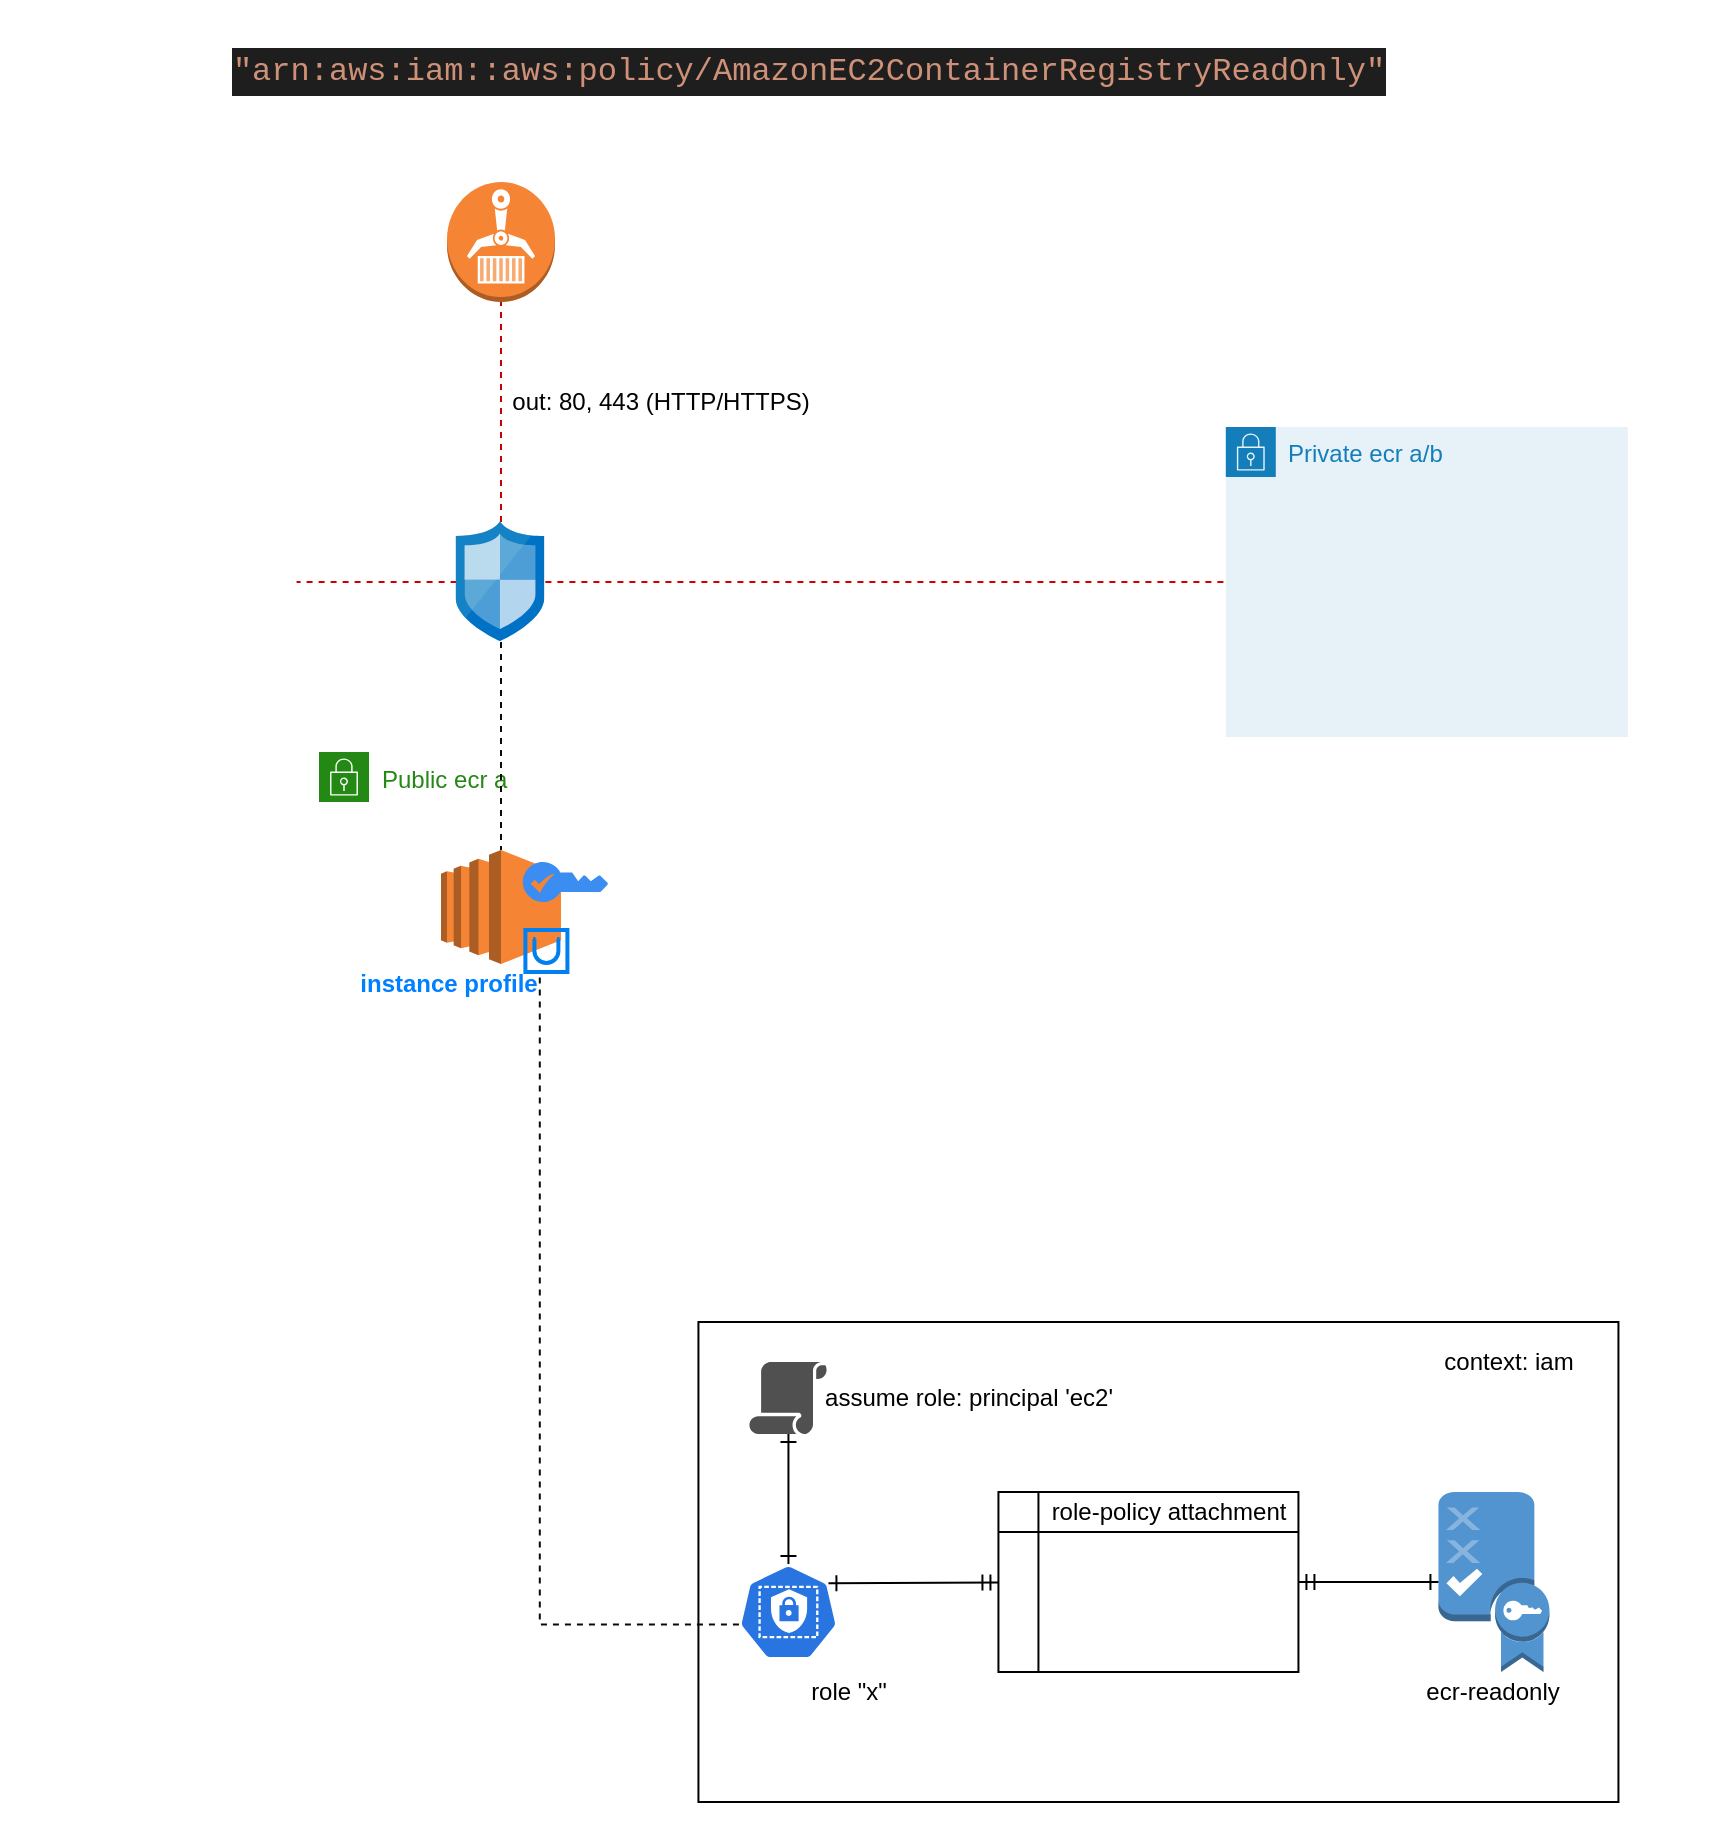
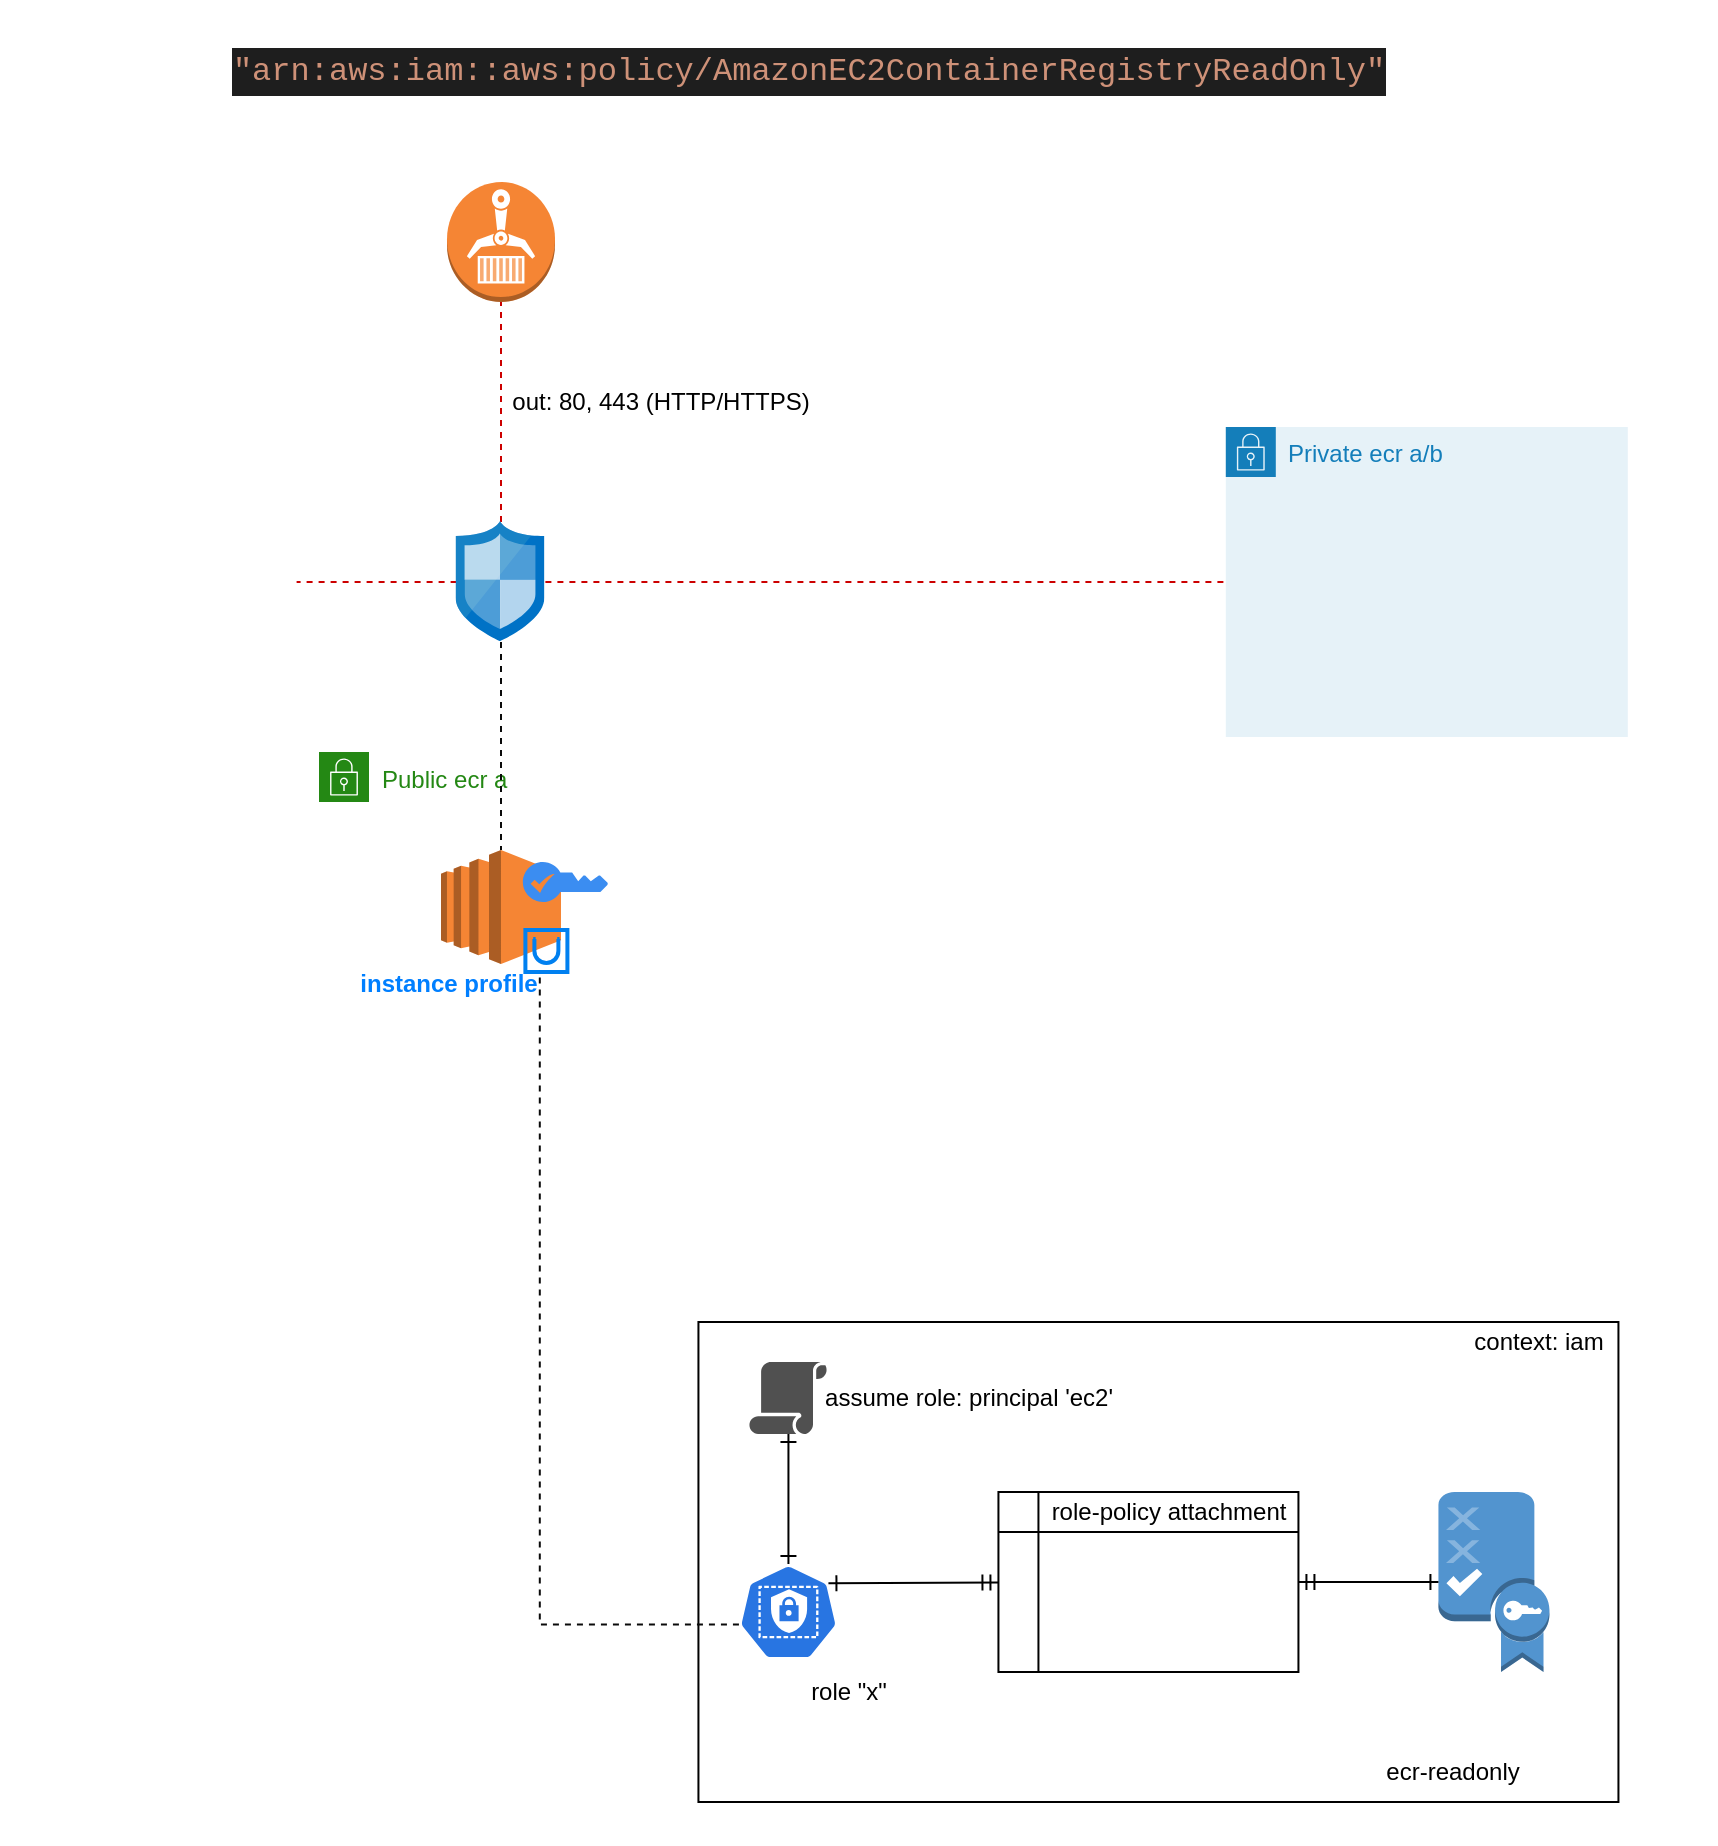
node "context: iam": moved (1508, 1362) -> (1538, 1342)
node "ecr-readonly": moved (1494, 1692) -> (1454, 1772)
